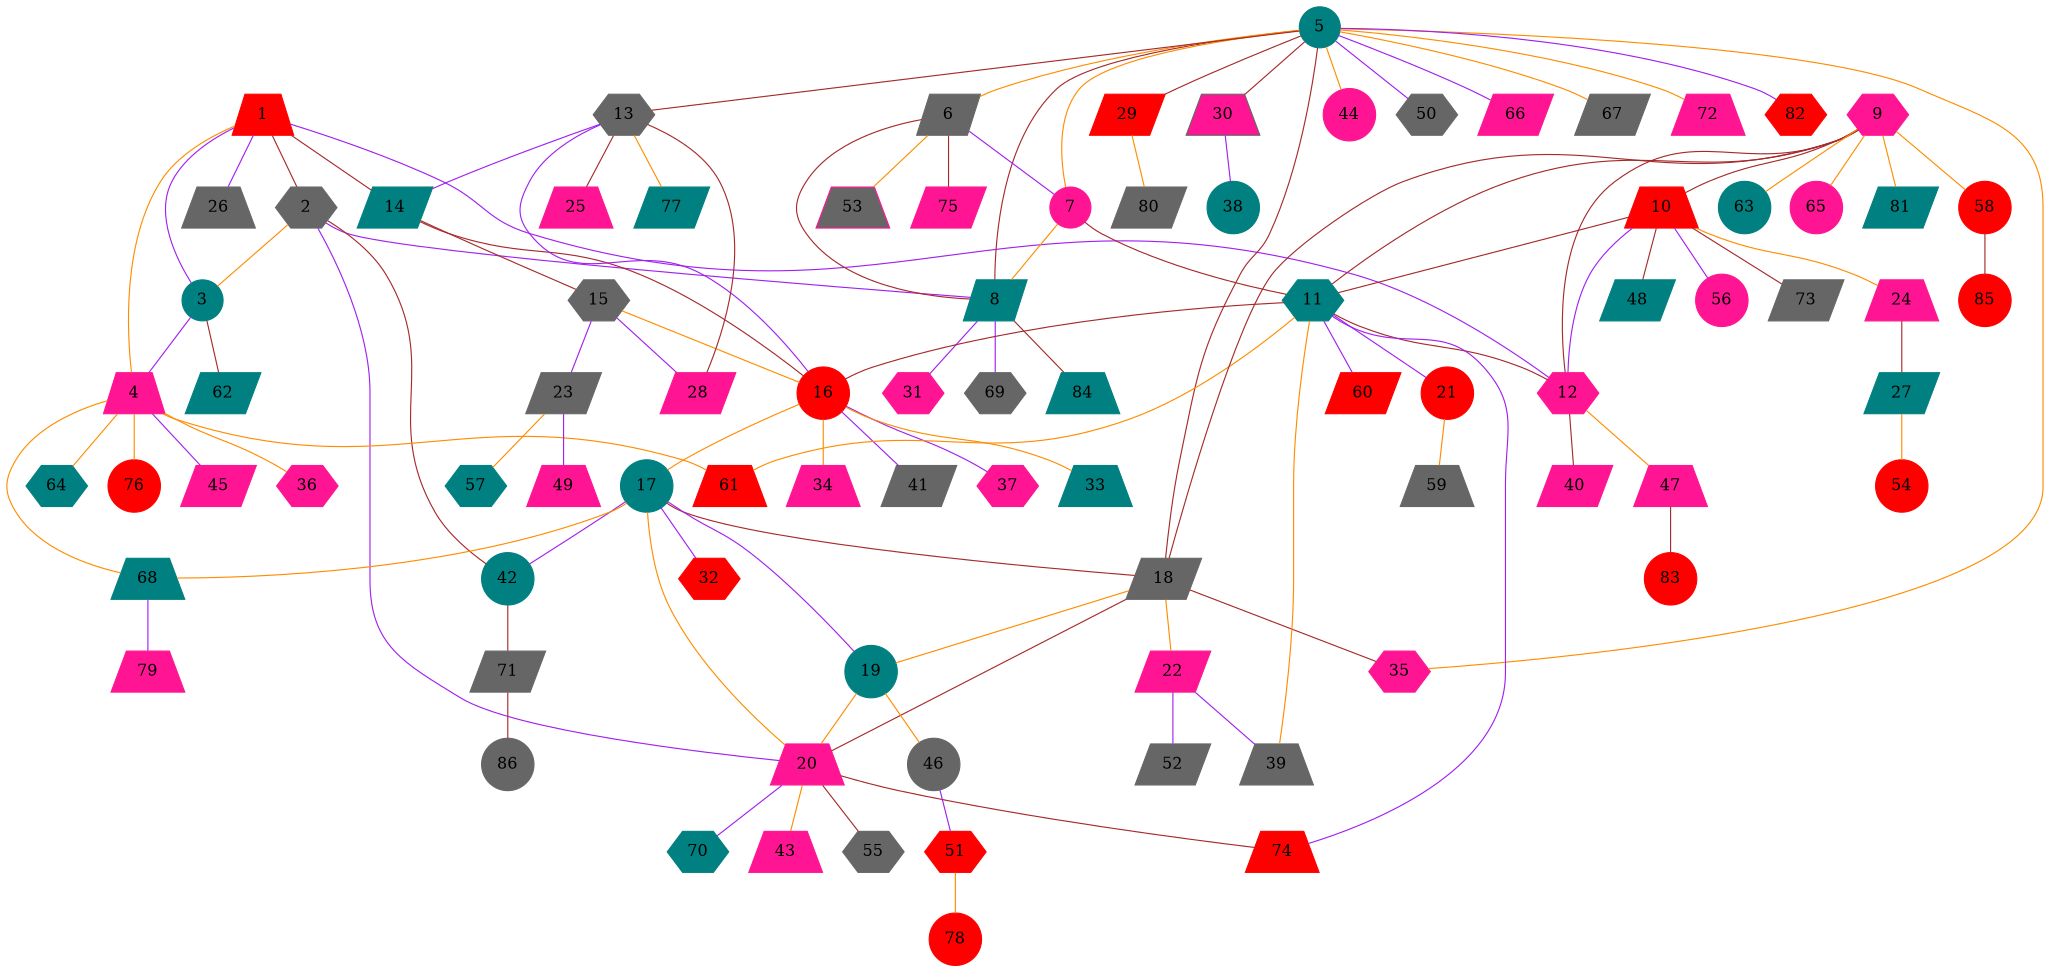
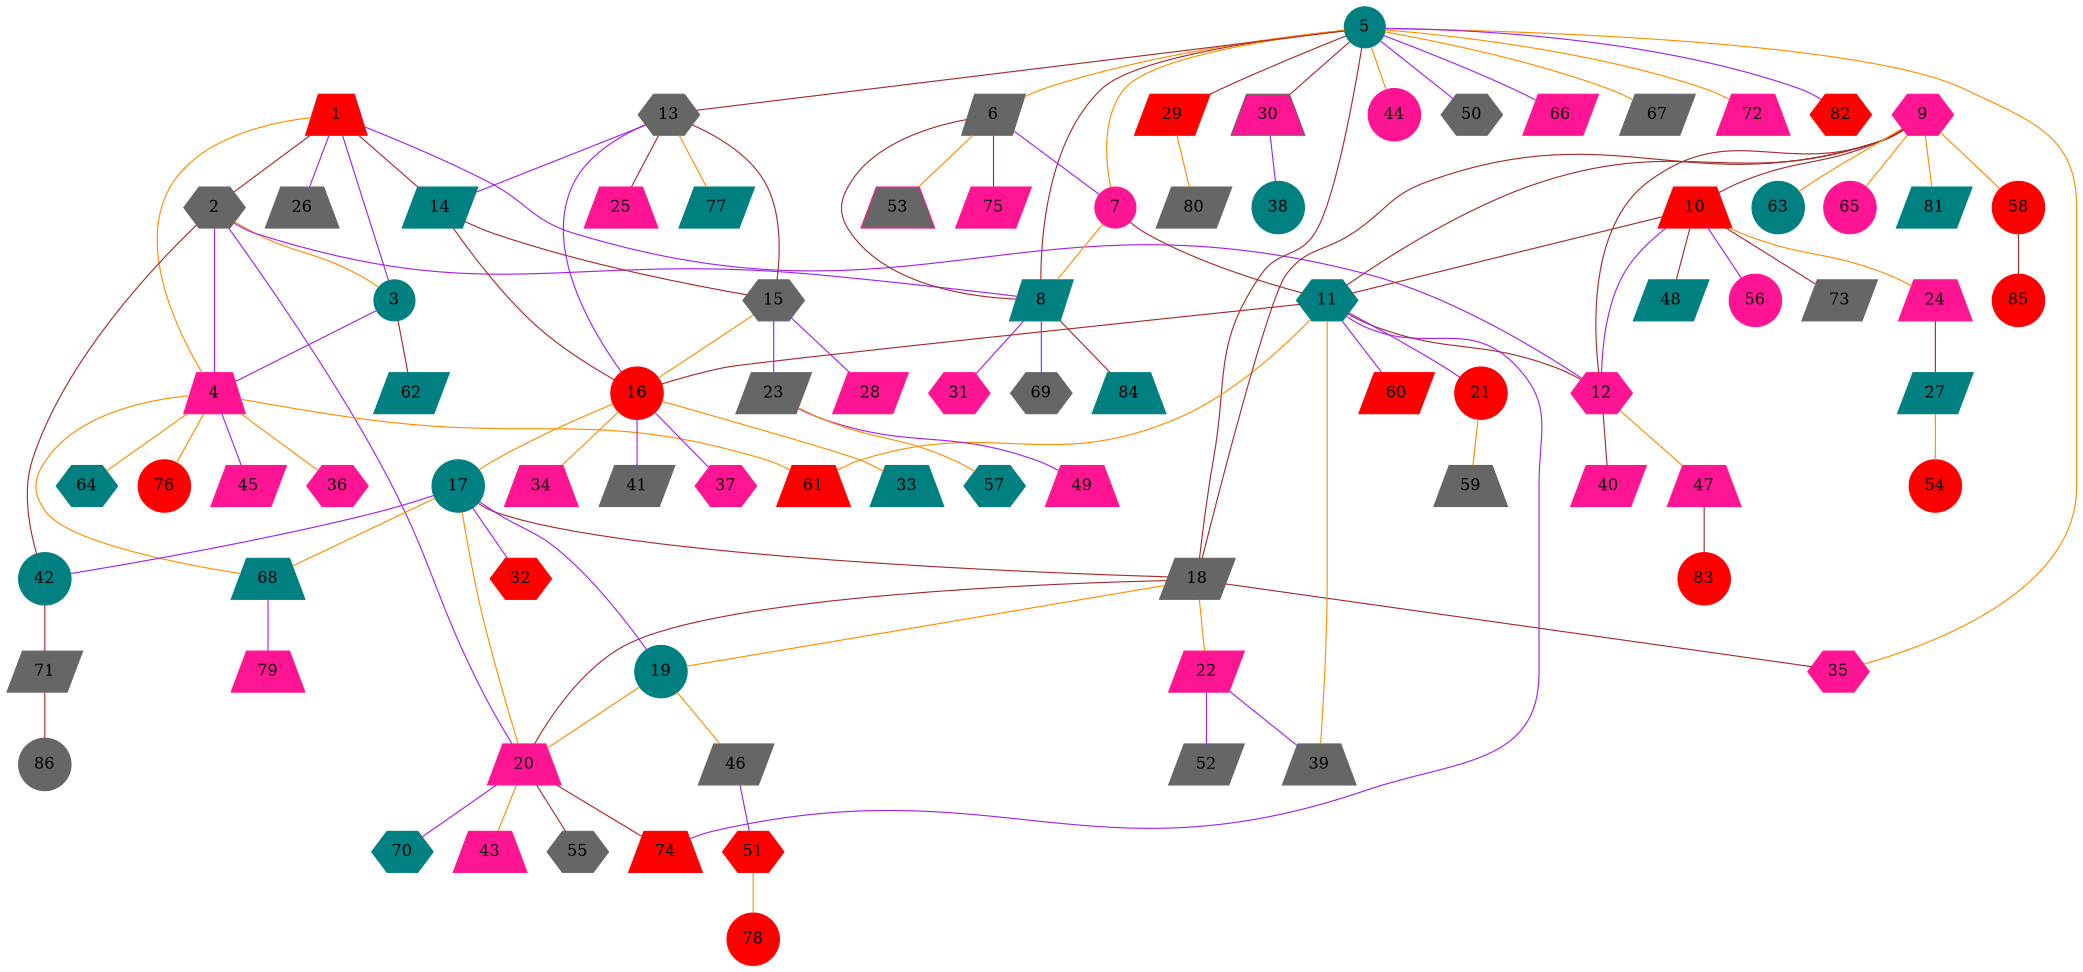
edge "13" -- "28": now "13" -- "15"
edge "2" -- "4": added
node "46": shape circle -> parallelogram
